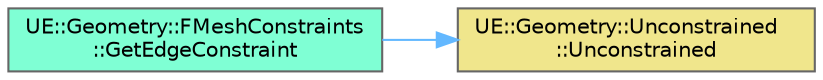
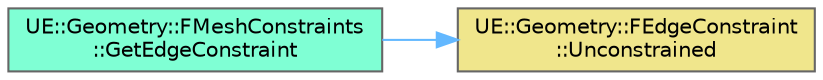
node "UE::Geometry::Unconstrained ::Unconstrained": label "UE::Geometry::Unconstrained ::Unconstrained" -> "UE::Geometry::FEdgeConstraint ::Unconstrained"
